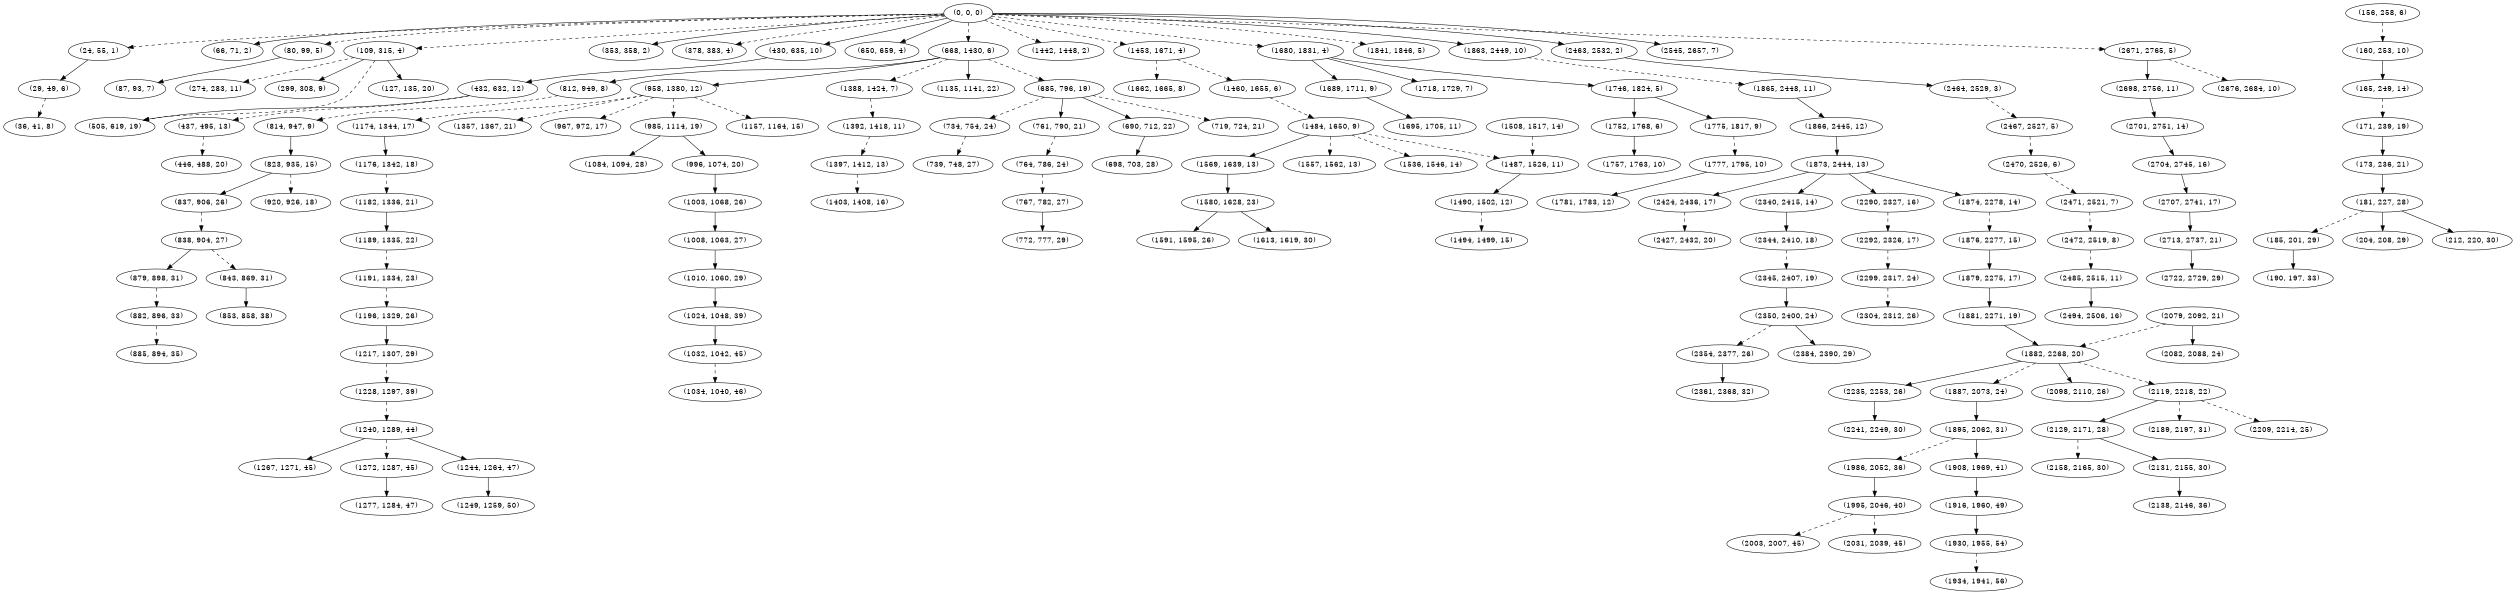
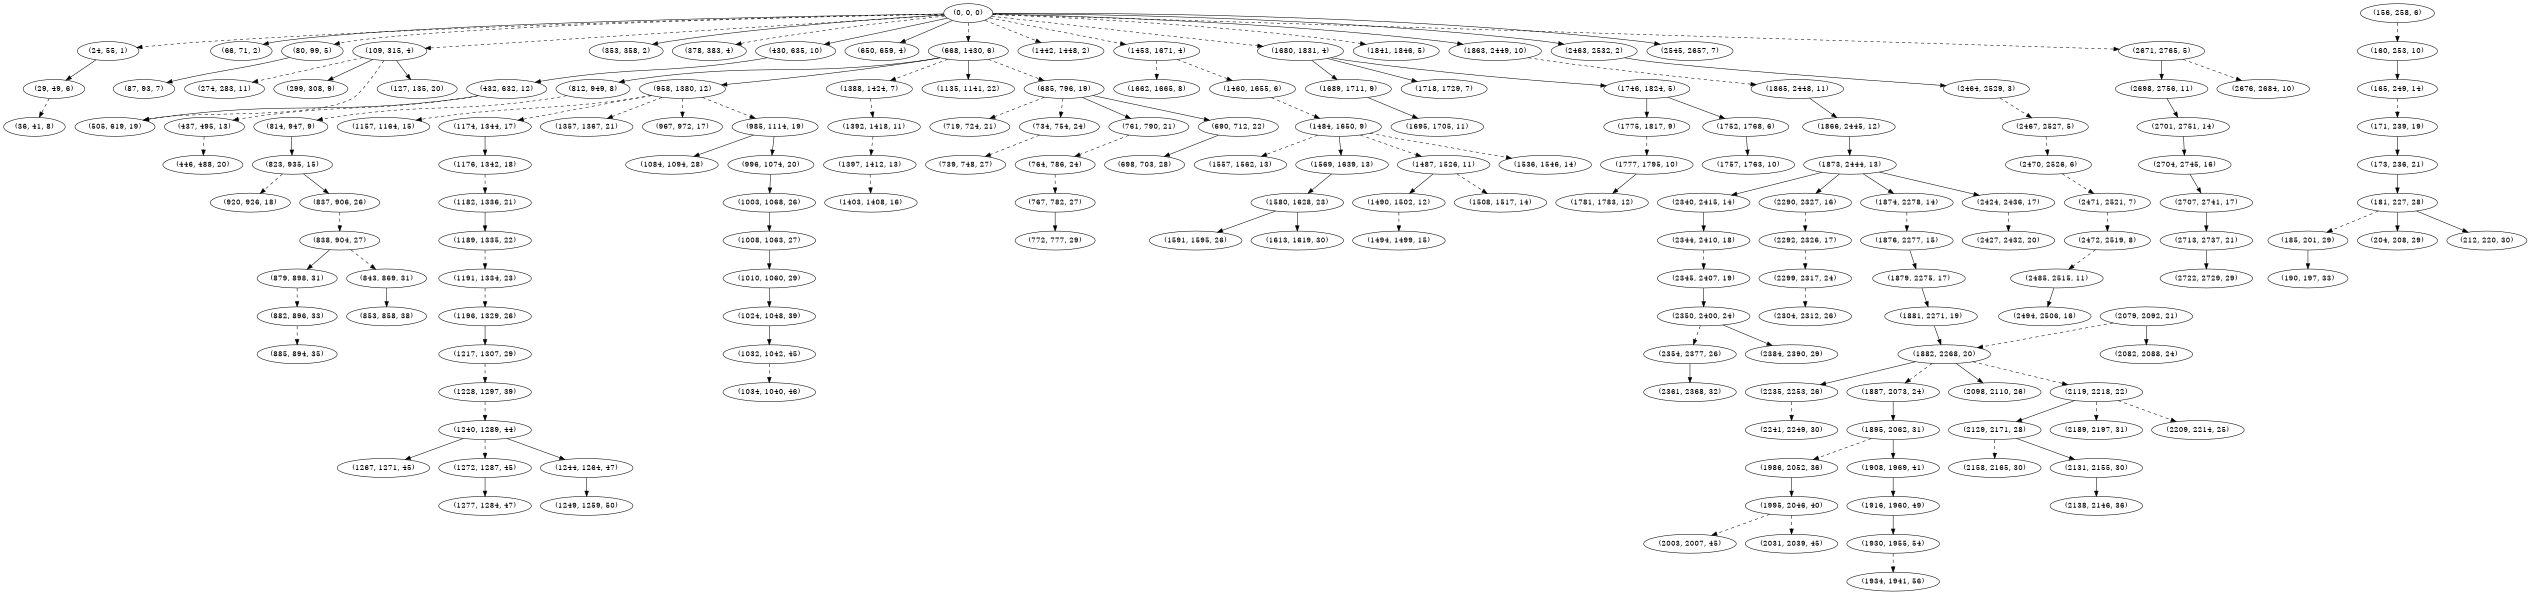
edge "(1508, 1517, 14)" -> "(1487, 1526, 11)": reversed
edge "(2235, 2253, 26)" -> "(2241, 2249, 30)": style solid -> dashed
